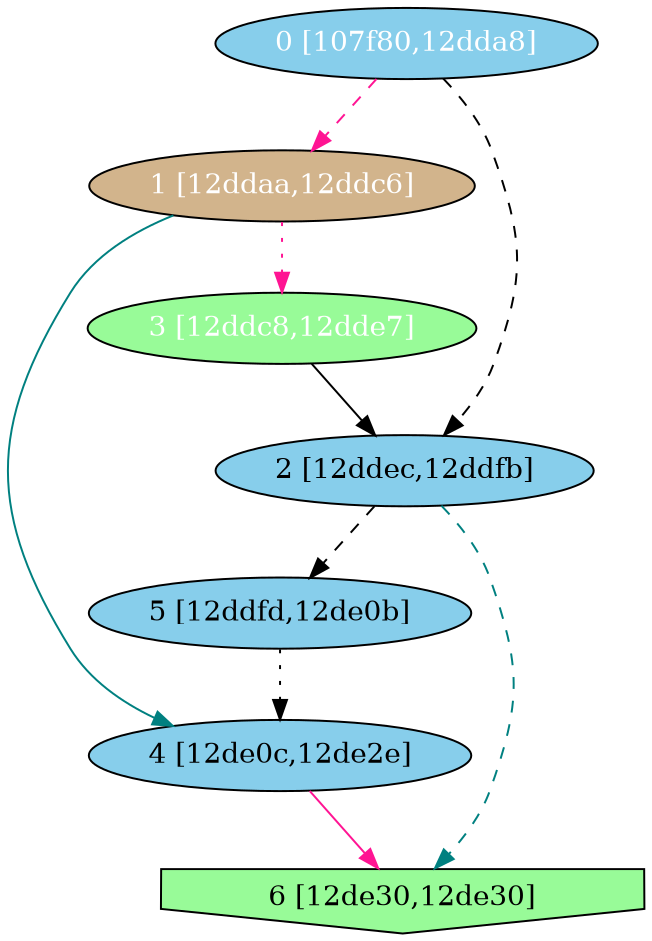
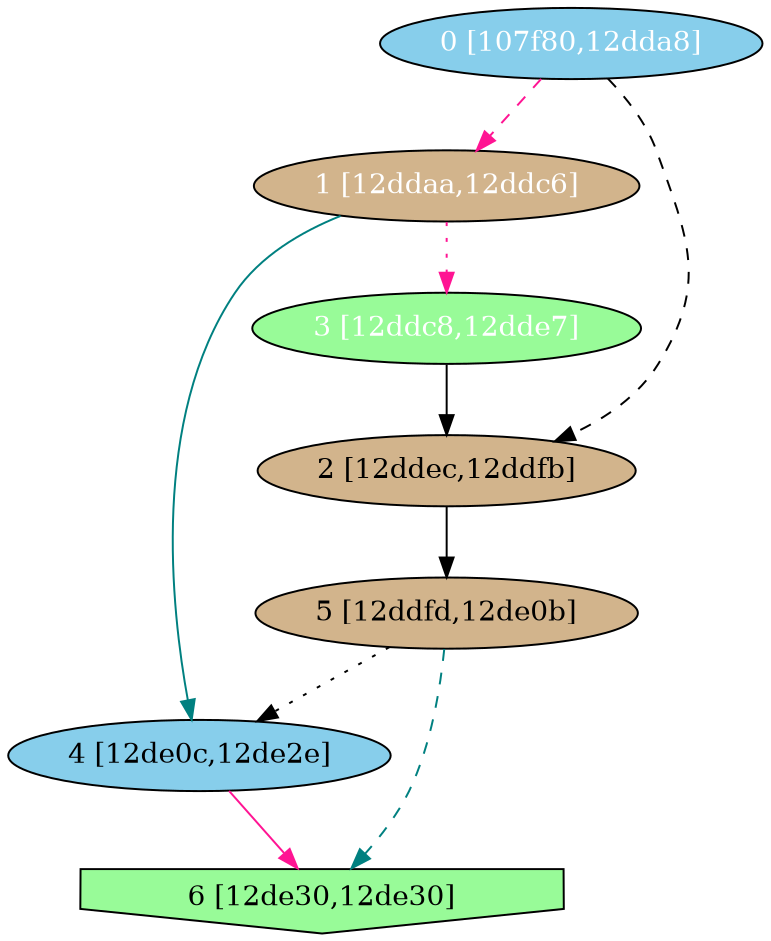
node "2 [12ddec,12ddfb]": fillcolor skyblue -> tan
edge "2 [12ddec,12ddfb]" -> "5 [12ddfd,12de0b]": style dashed -> solid
node "5 [12ddfd,12de0b]": fillcolor skyblue -> tan
edge "2 [12ddec,12ddfb]" -> "6 [12de30,12de30]": now "5 [12ddfd,12de0b]" -> "6 [12de30,12de30]"
